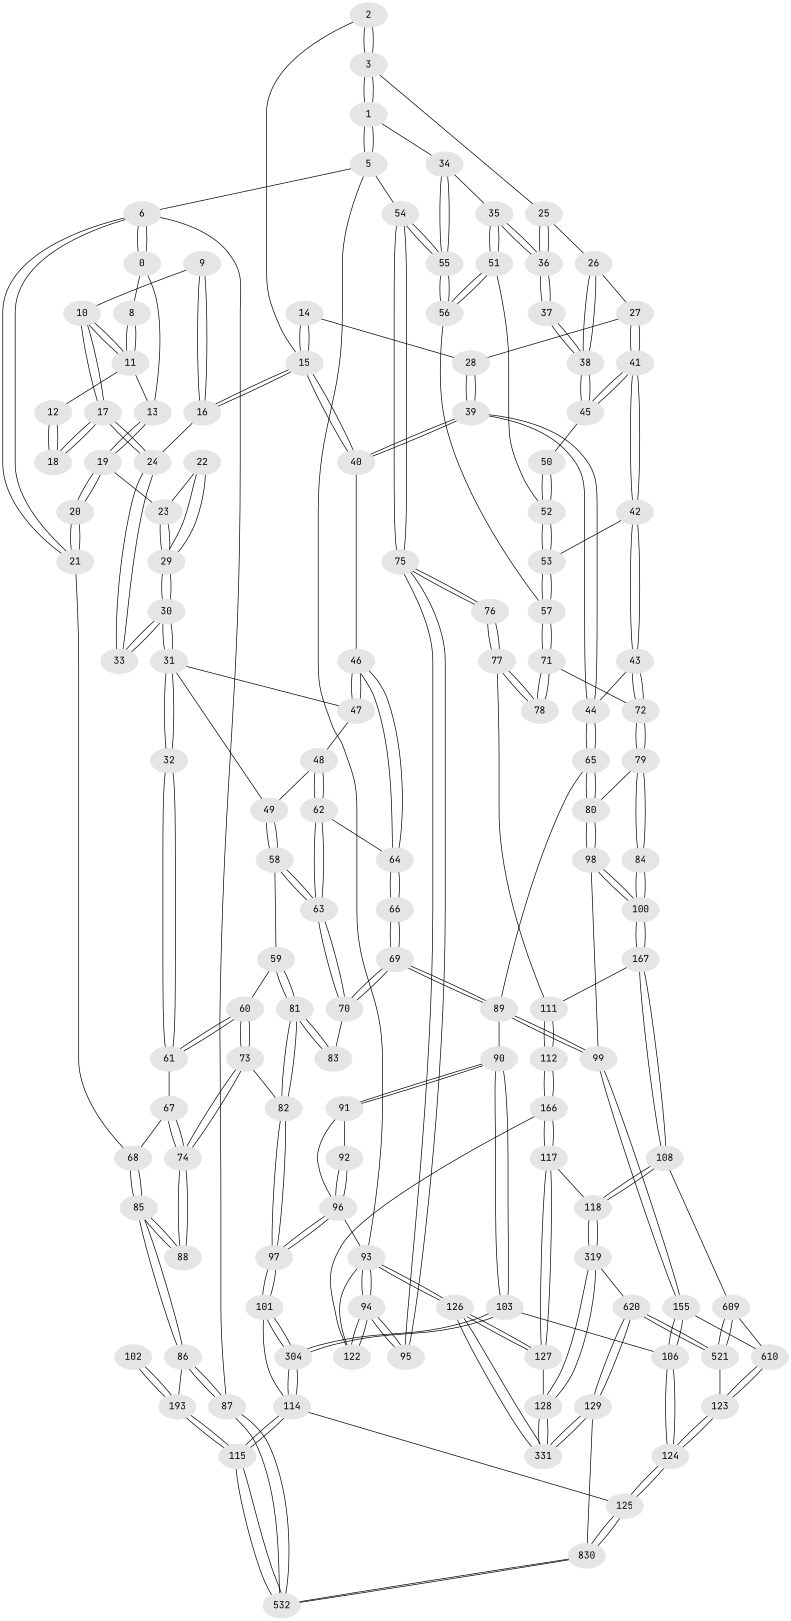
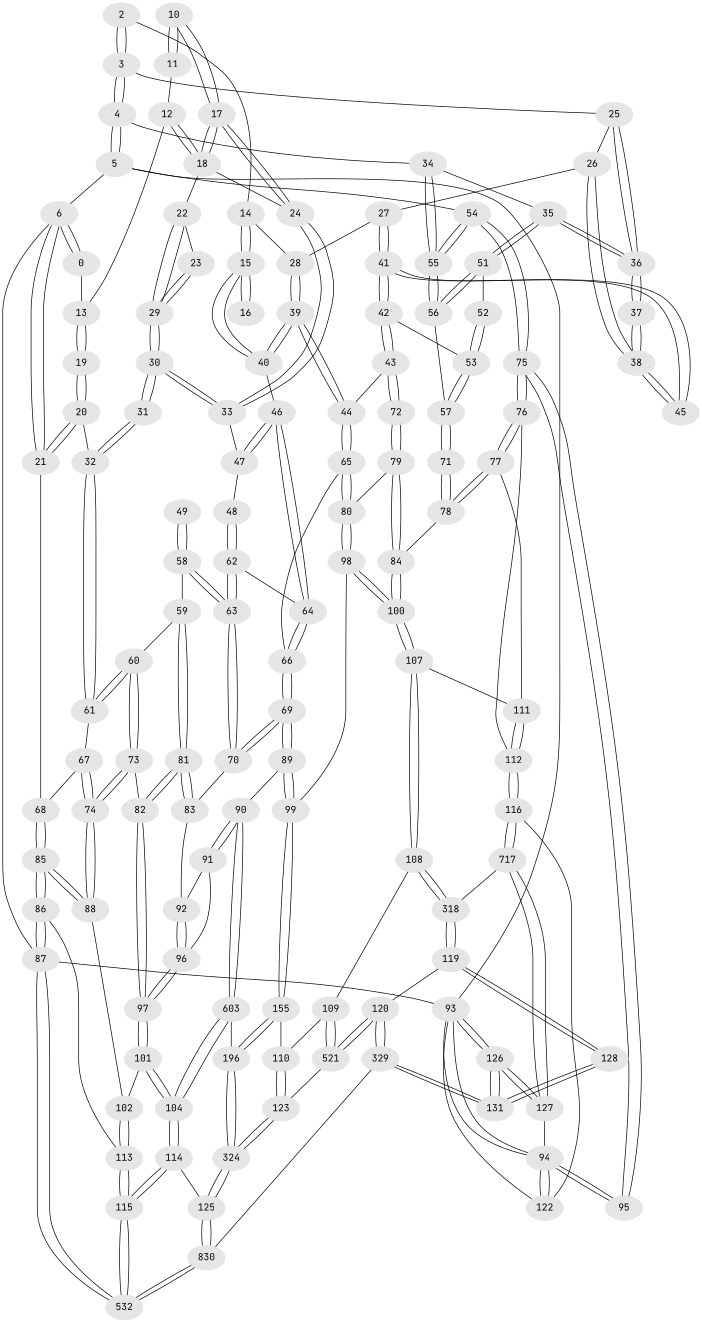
node "1": label "1" -> "4"
edge "2" -- "15": now "2" -- "14"
edge "18" -- "22": added
node "9": removed
node "8": removed
edge "11" -- "13": now "12" -- "13"
edge "20" -- "32": added
edge "16" -- "24": now "18" -- "24"
node "50": removed
edge "19" -- "23": removed
edge "78" -- "84": added
edge "76" -- "112": added
edge "71" -- "72": removed
edge "31" -- "47": now "33" -- "47"
edge "31" -- "49": removed
edge "48" -- "49": removed
edge "83" -- "92": added
edge "65" -- "89": now "65" -- "66"
node "167": label "167" -> "107"
edge "88" -- "102": added
node "166": label "166" -> "116"
node "117": label "117" -> "717"
node "118": label "118" -> "318"
edge "96" -- "93": now "87" -- "93"
node "319": label "319" -> "119"
node "103": label "103" -> "603"
node "620": label "620" -> "120"
node "609": label "609" -> "109"
node "304": label "304" -> "104"
node "106": label "106" -> "196"
node "610": label "610" -> "110"
edge "101" -- "114": now "101" -- "102"
edge "127" -- "128": now "127" -- "94"
node "193": label "193" -> "113"
node "129": label "129" -> "329"
node "331": label "331" -> "131"
node "124": label "124" -> "324"
